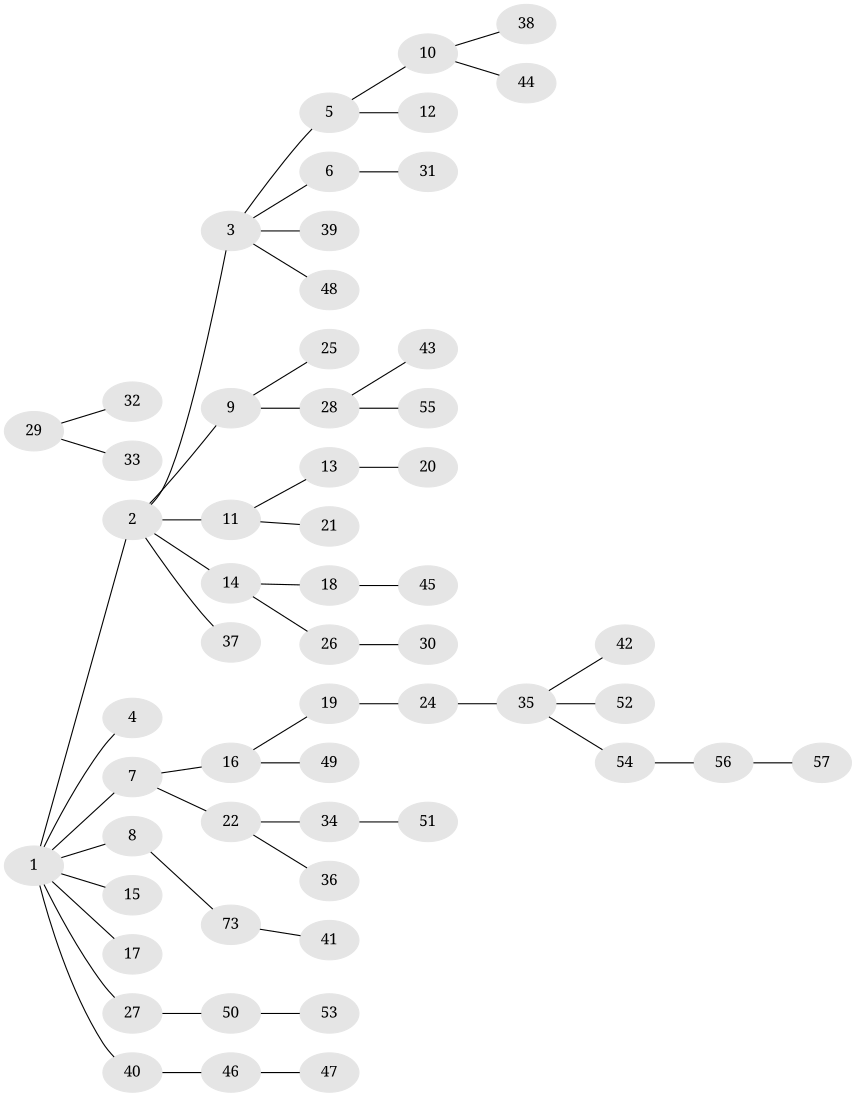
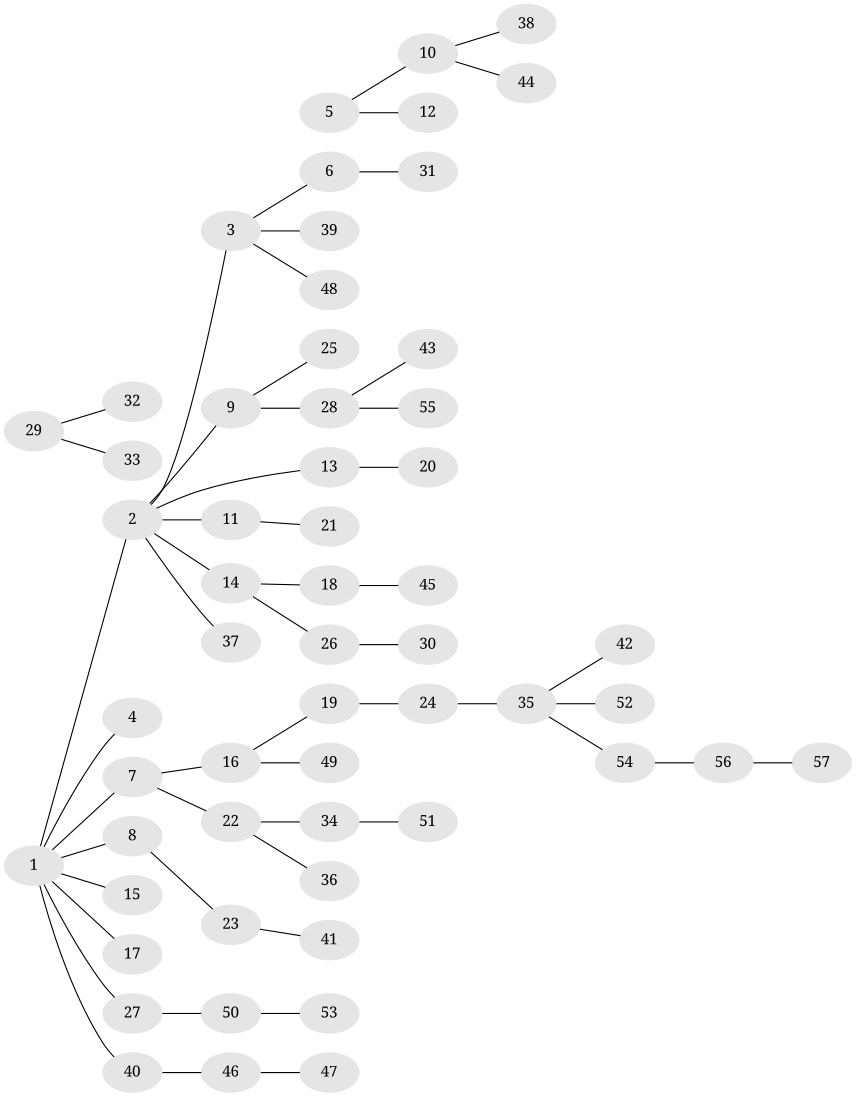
edge "5" -- "3": removed
edge "13" -- "11": now "13" -- "2"
node "73": label "73" -> "23"
